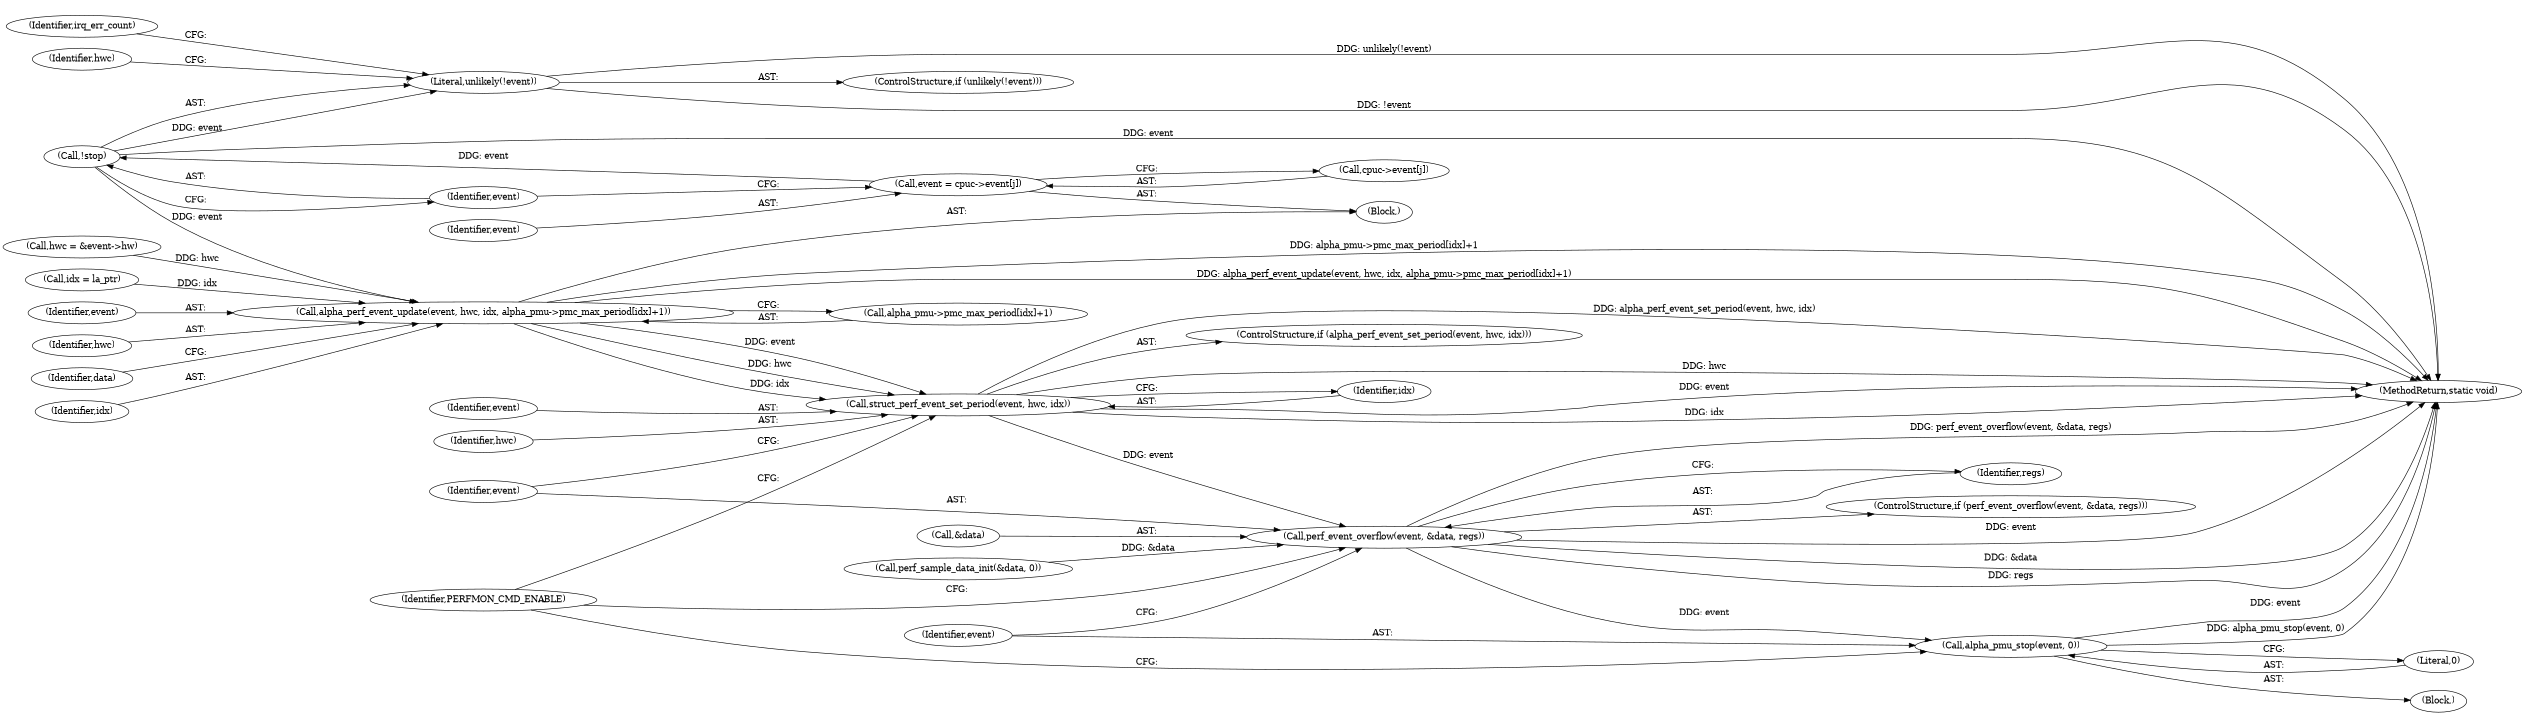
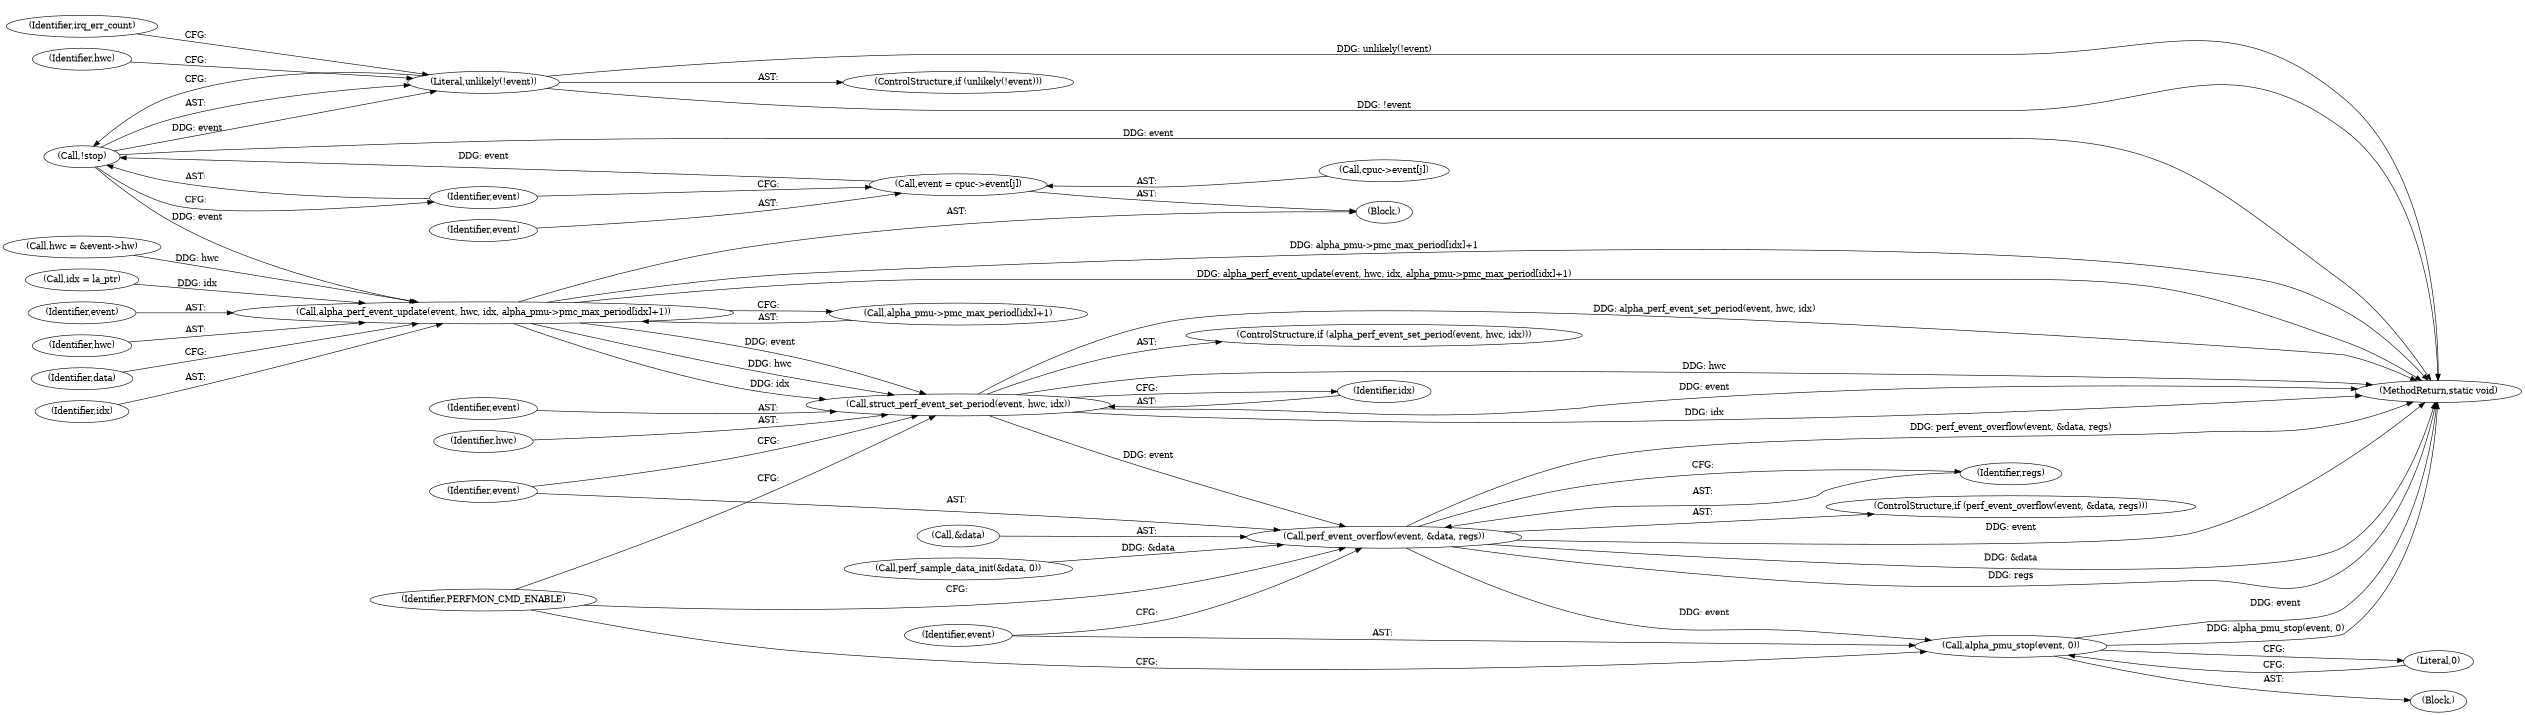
edge "(Literal,unlikely(!event))" -> "(Call,!stop)": added, label "CFG:"
edge "(Call,event = cpuc->event[j])" -> "(Call,cpuc->event[j])": removed, label "CFG:"
edge "(Literal,0)" -> "(Call,alpha_pmu_stop(event, 0))": label "AST: " -> "CFG: "
